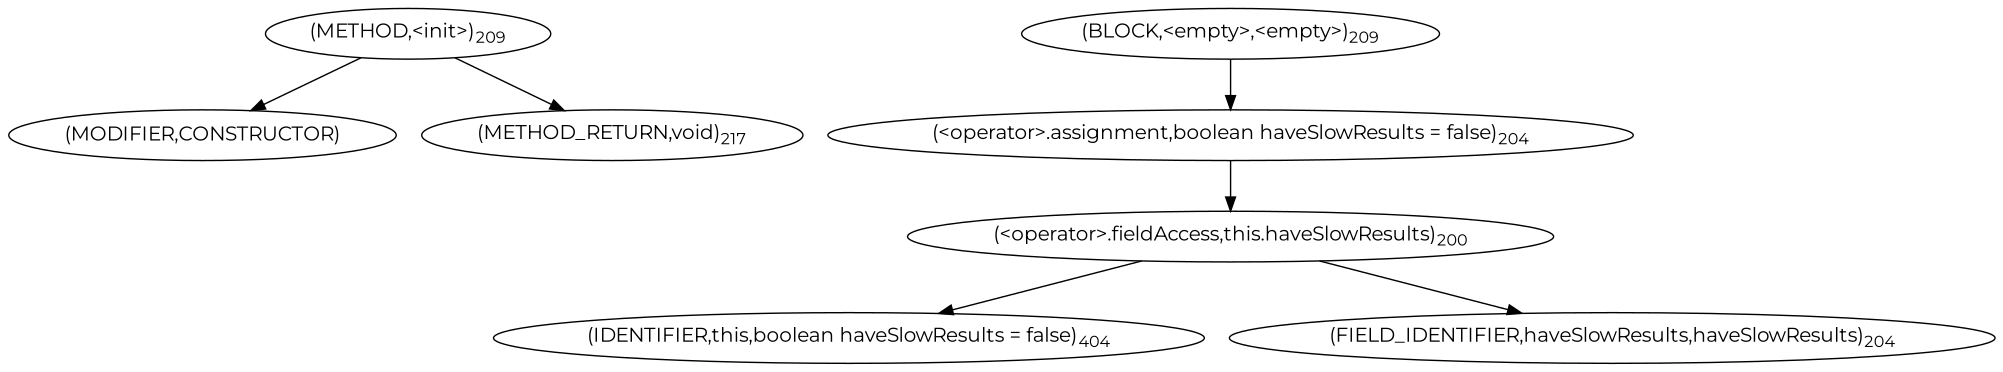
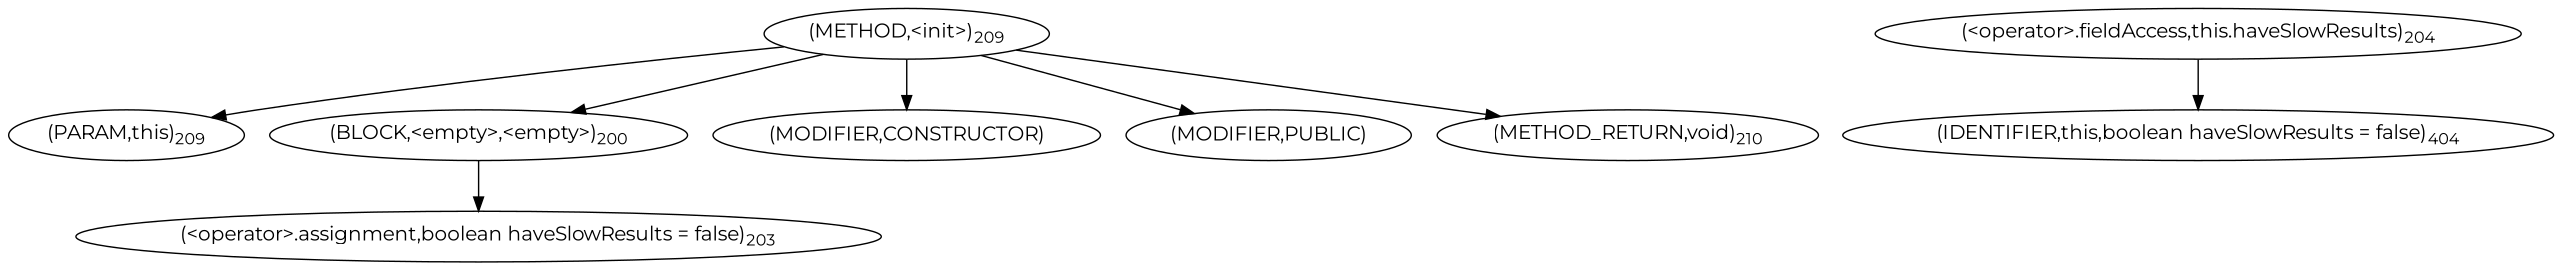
node "(BLOCK,<empty>,<empty>)": text "209" -> "200"
edge "(METHOD,<init>)" -> "(BLOCK,<empty>,<empty>)": added
node "(METHOD_RETURN,void)": text "217" -> "210"
node "(<operator>.assignment,boolean haveSlowResults = false)": text "204" -> "203"
node "(PARAM,this)": added
node "(MODIFIER,PUBLIC)": added
edge "(<operator>.assignment,boolean haveSlowResults = false)" -> "(<operator>.fieldAccess,this.haveSlowResults)": removed
node "(<operator>.fieldAccess,this.haveSlowResults)": text "200" -> "204"
node "(FIELD_IDENTIFIER,haveSlowResults,haveSlowResults)": removed
